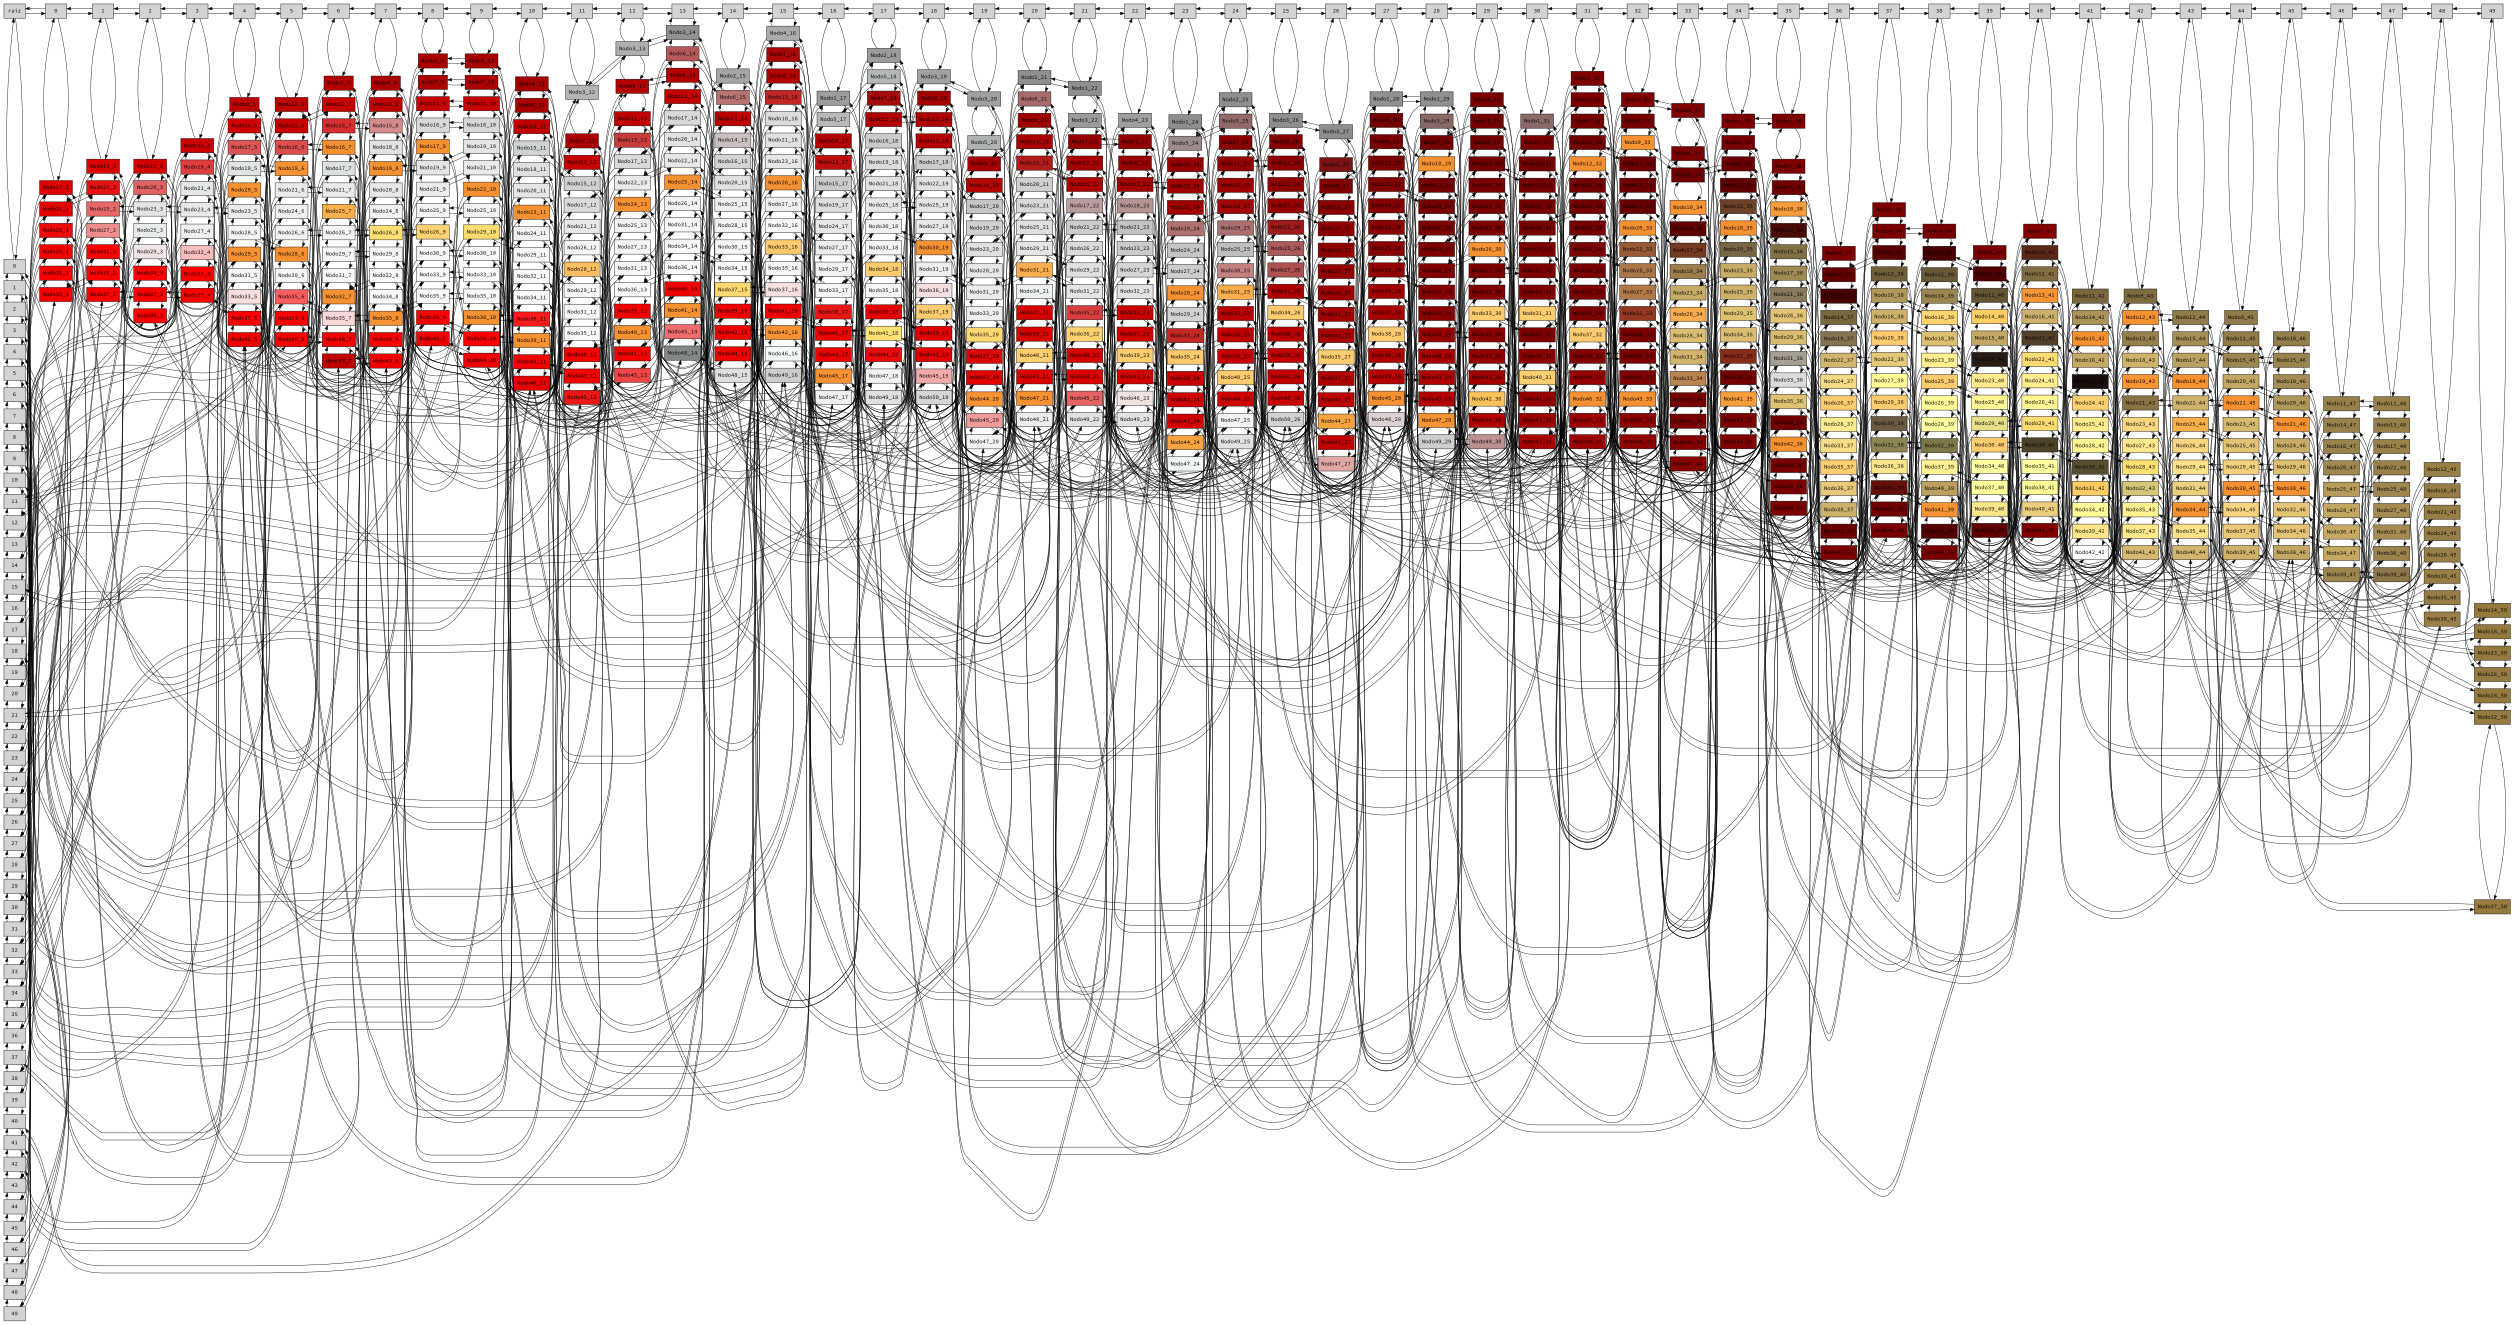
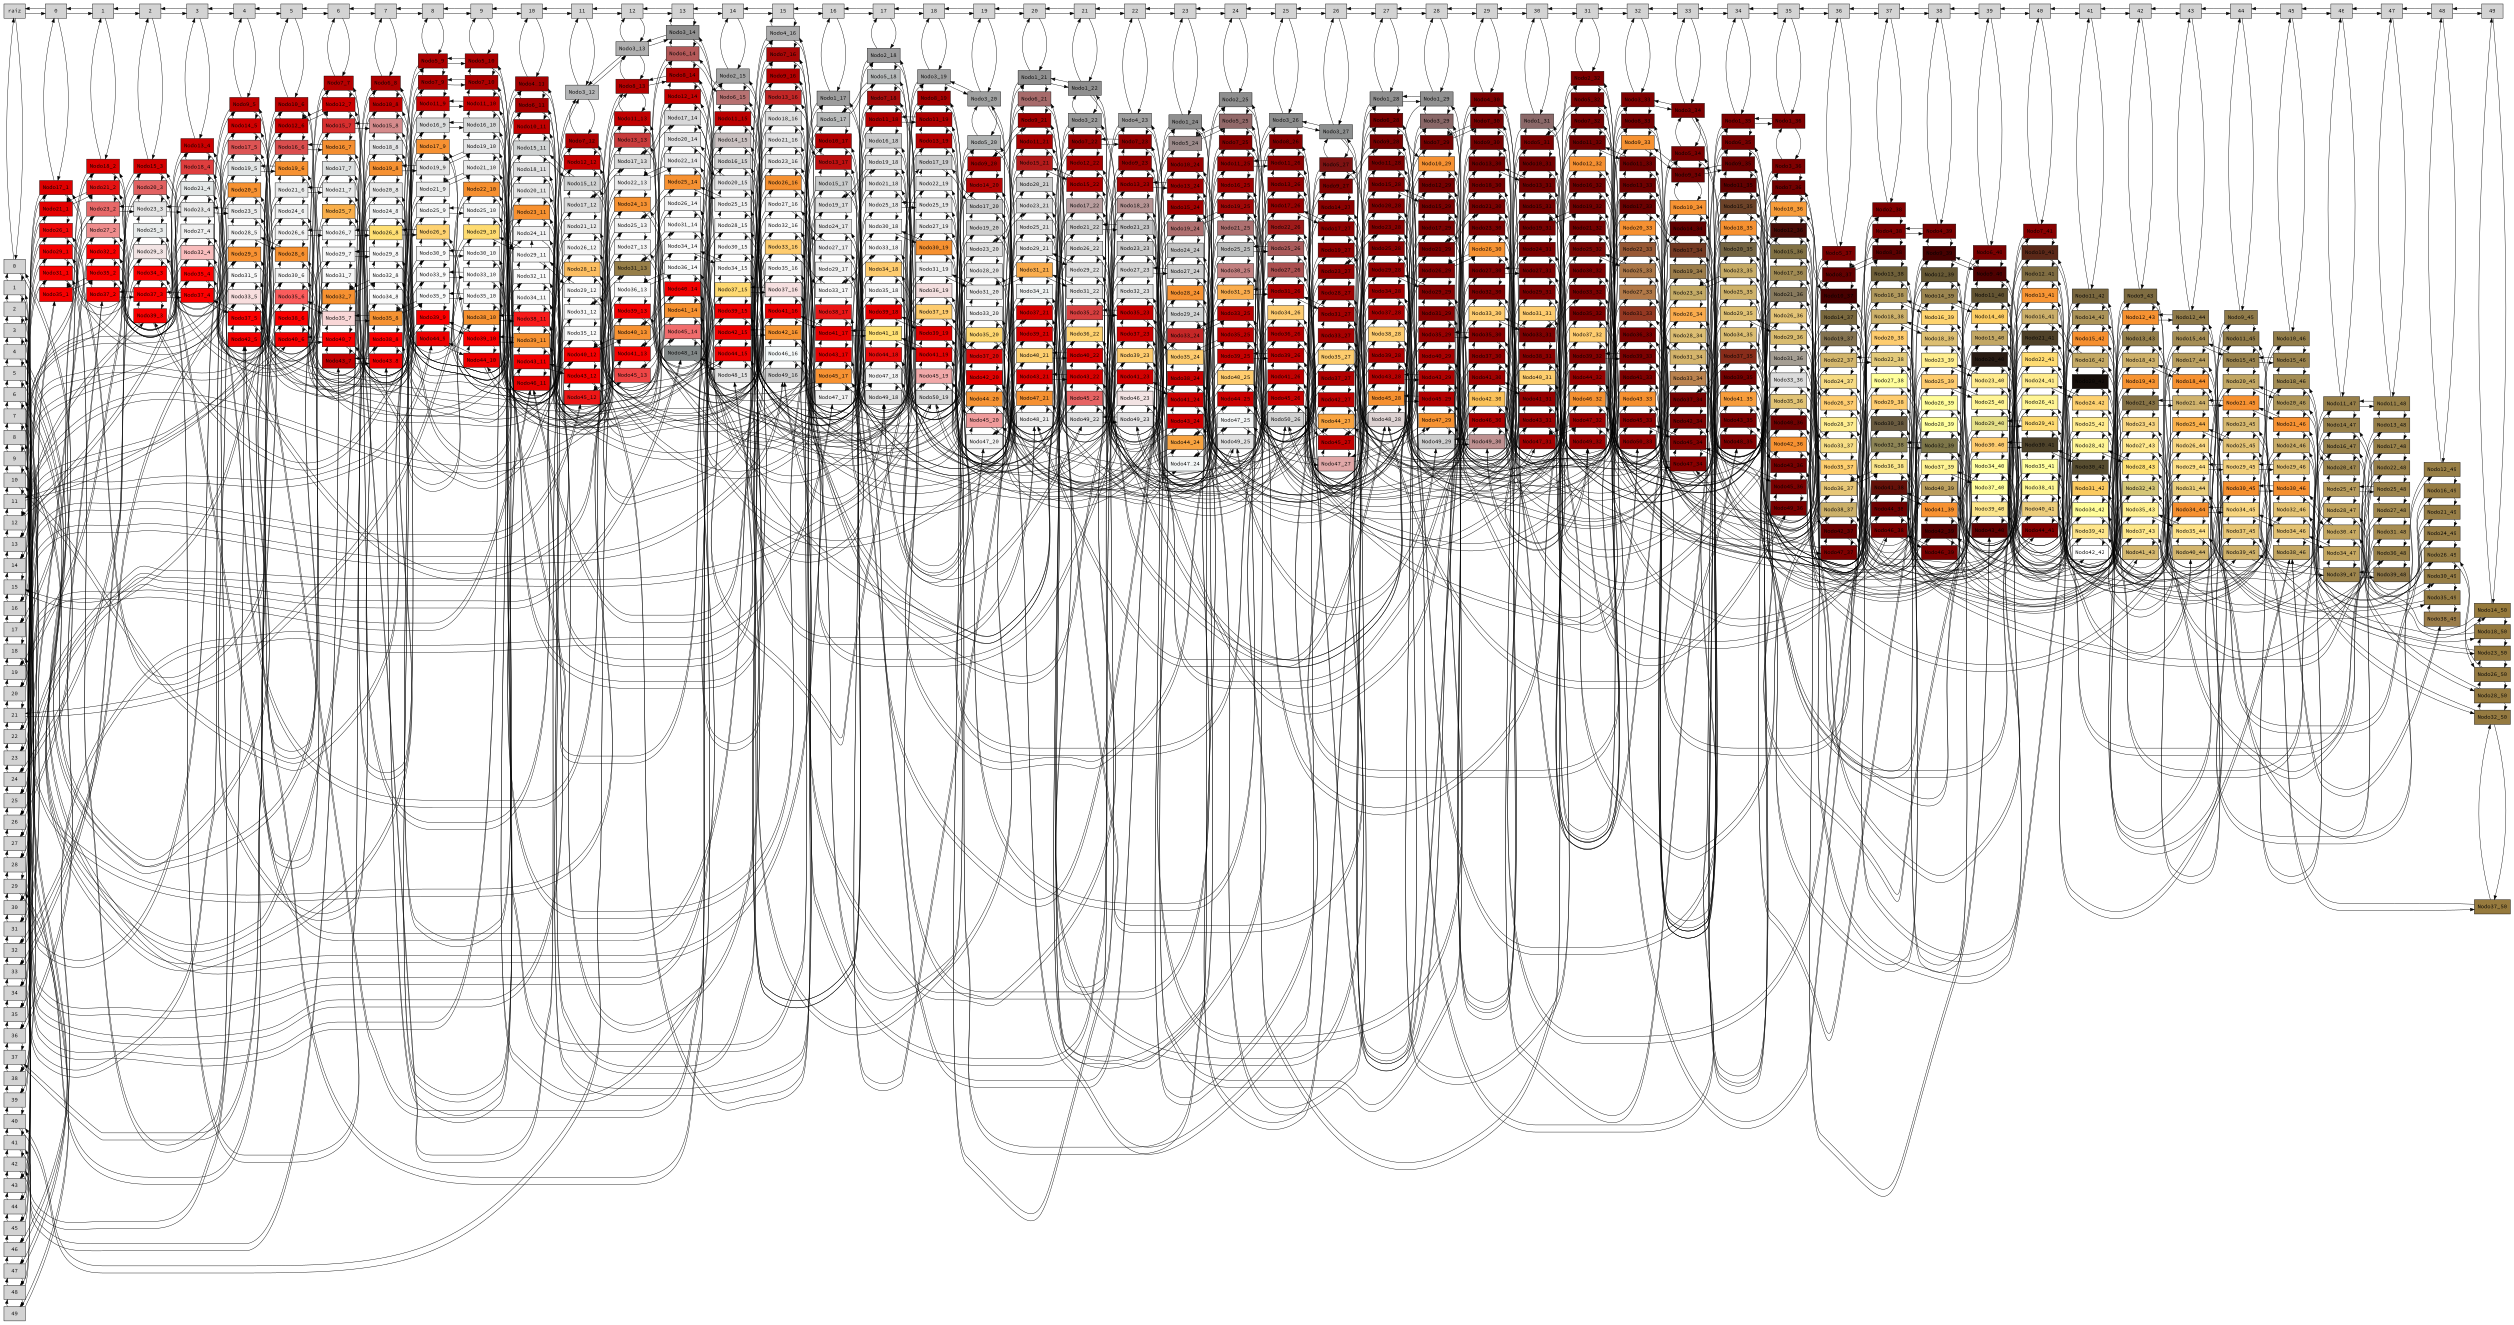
node "Nodo29_25": label "Nodo29_25" -> "Nodo21_25"
edge "Nodo24_11" -> "Nodo29_11": now "Nodo23_11" -> "Nodo29_11"
node "Nodo31_13": fillcolor #f7f7f7 -> #977f49
